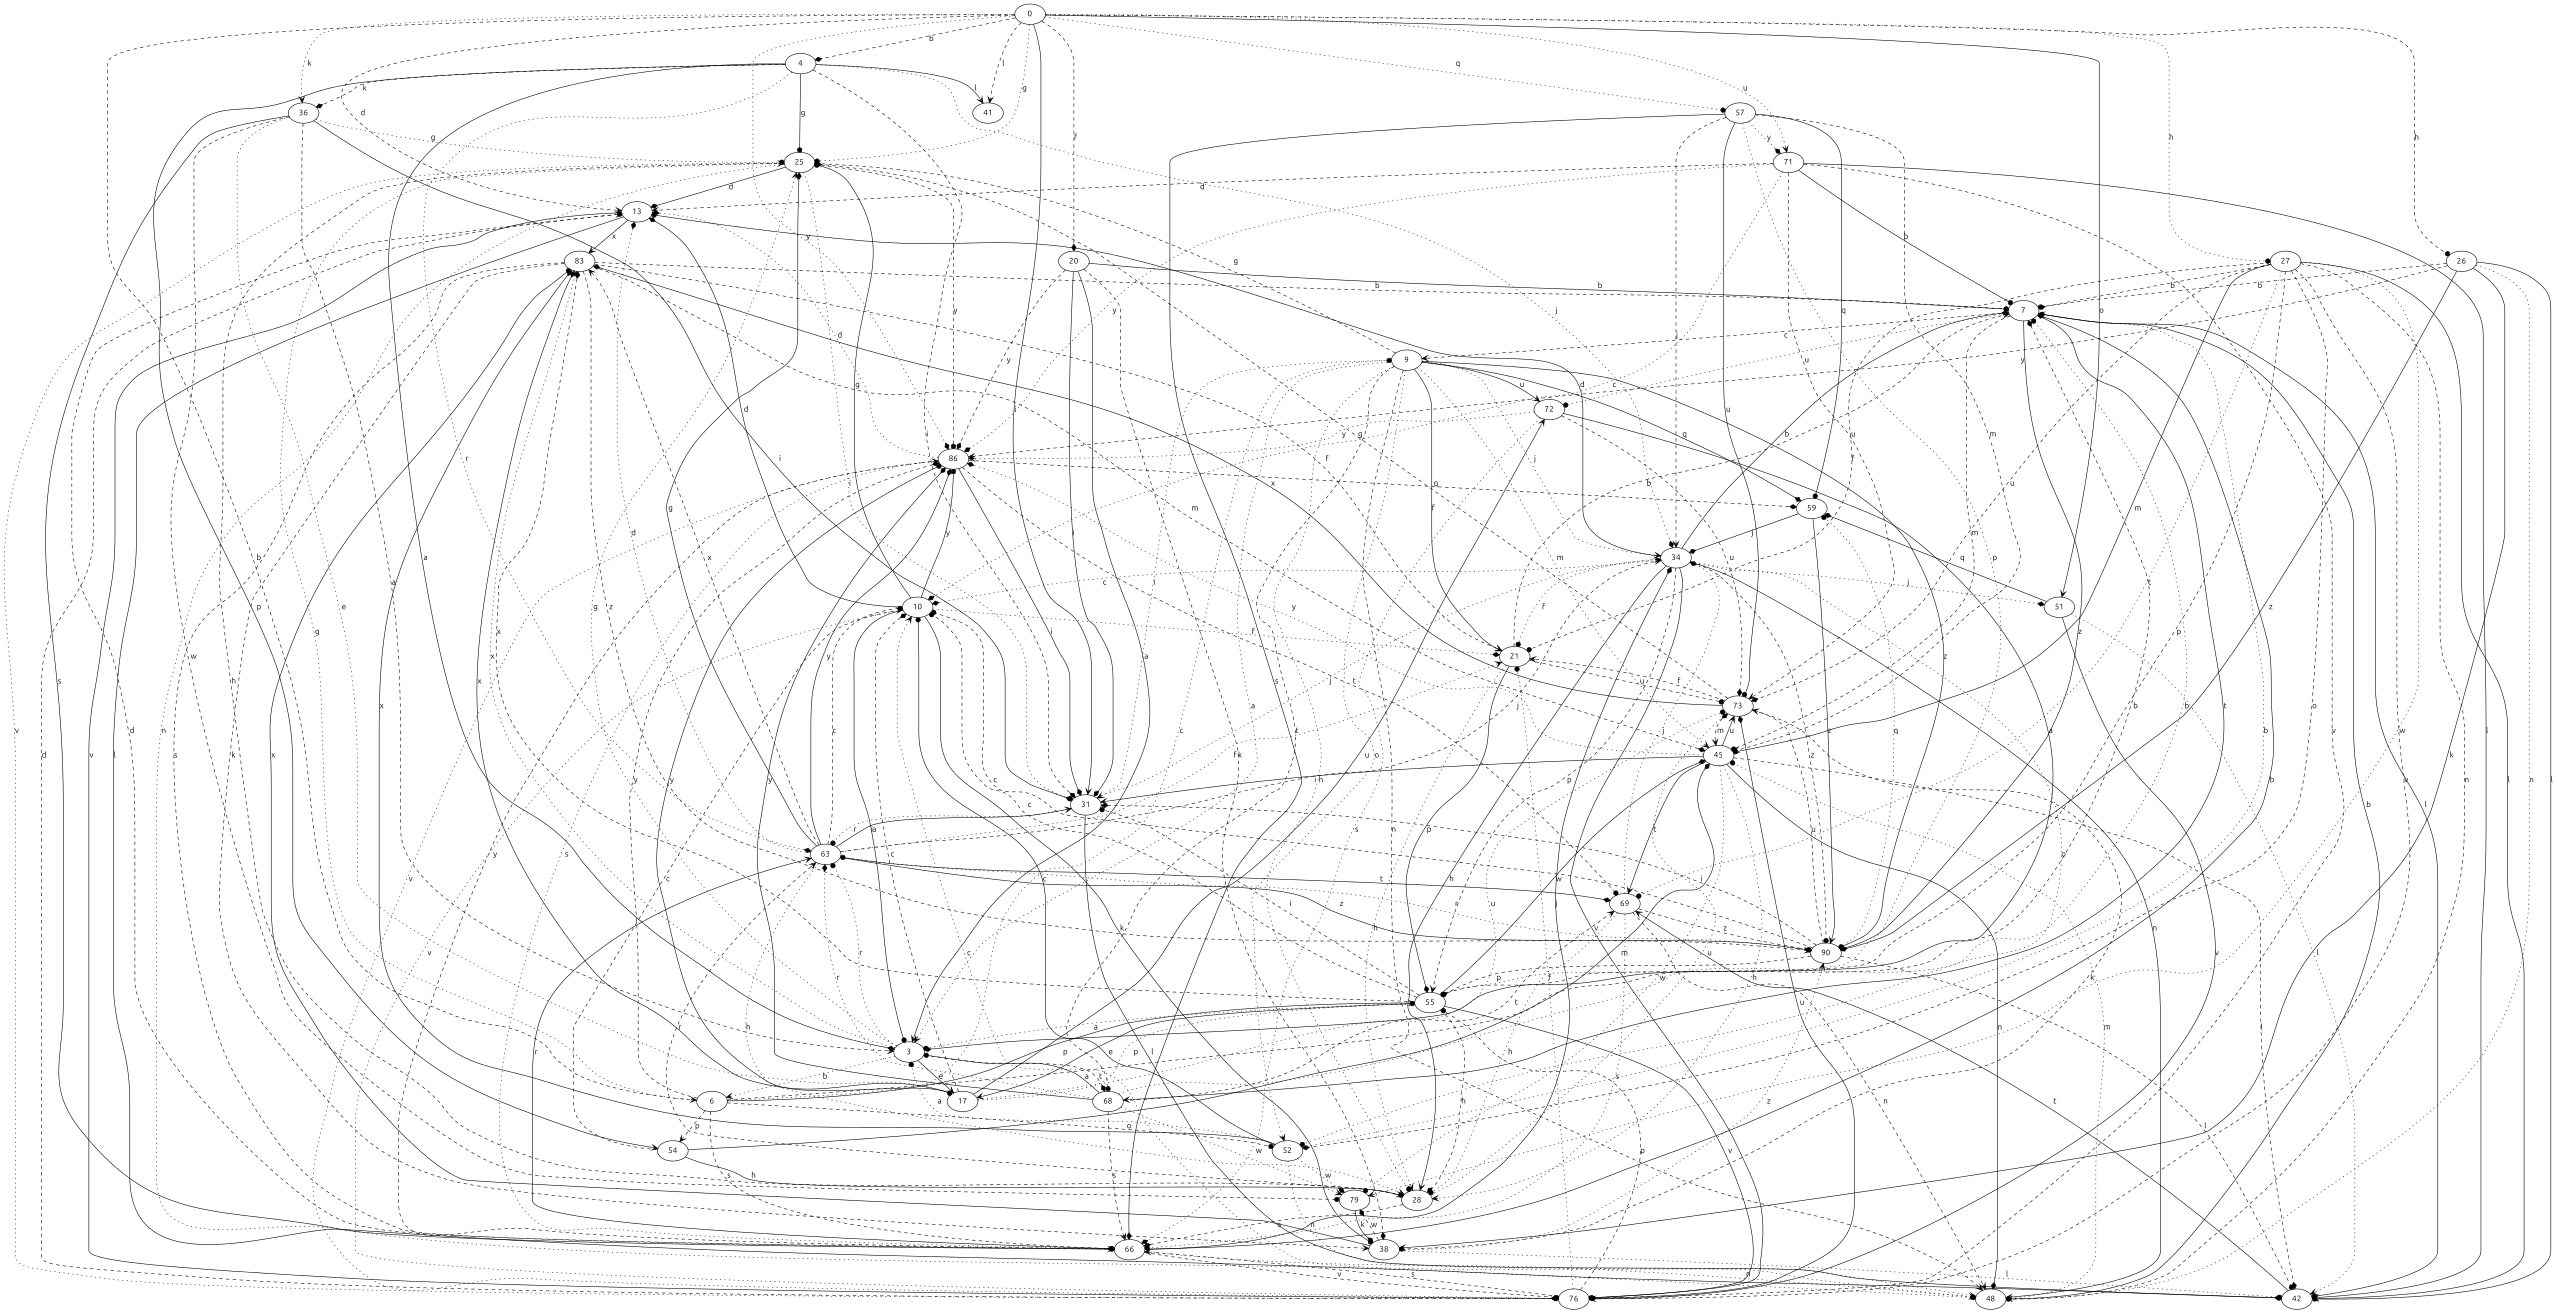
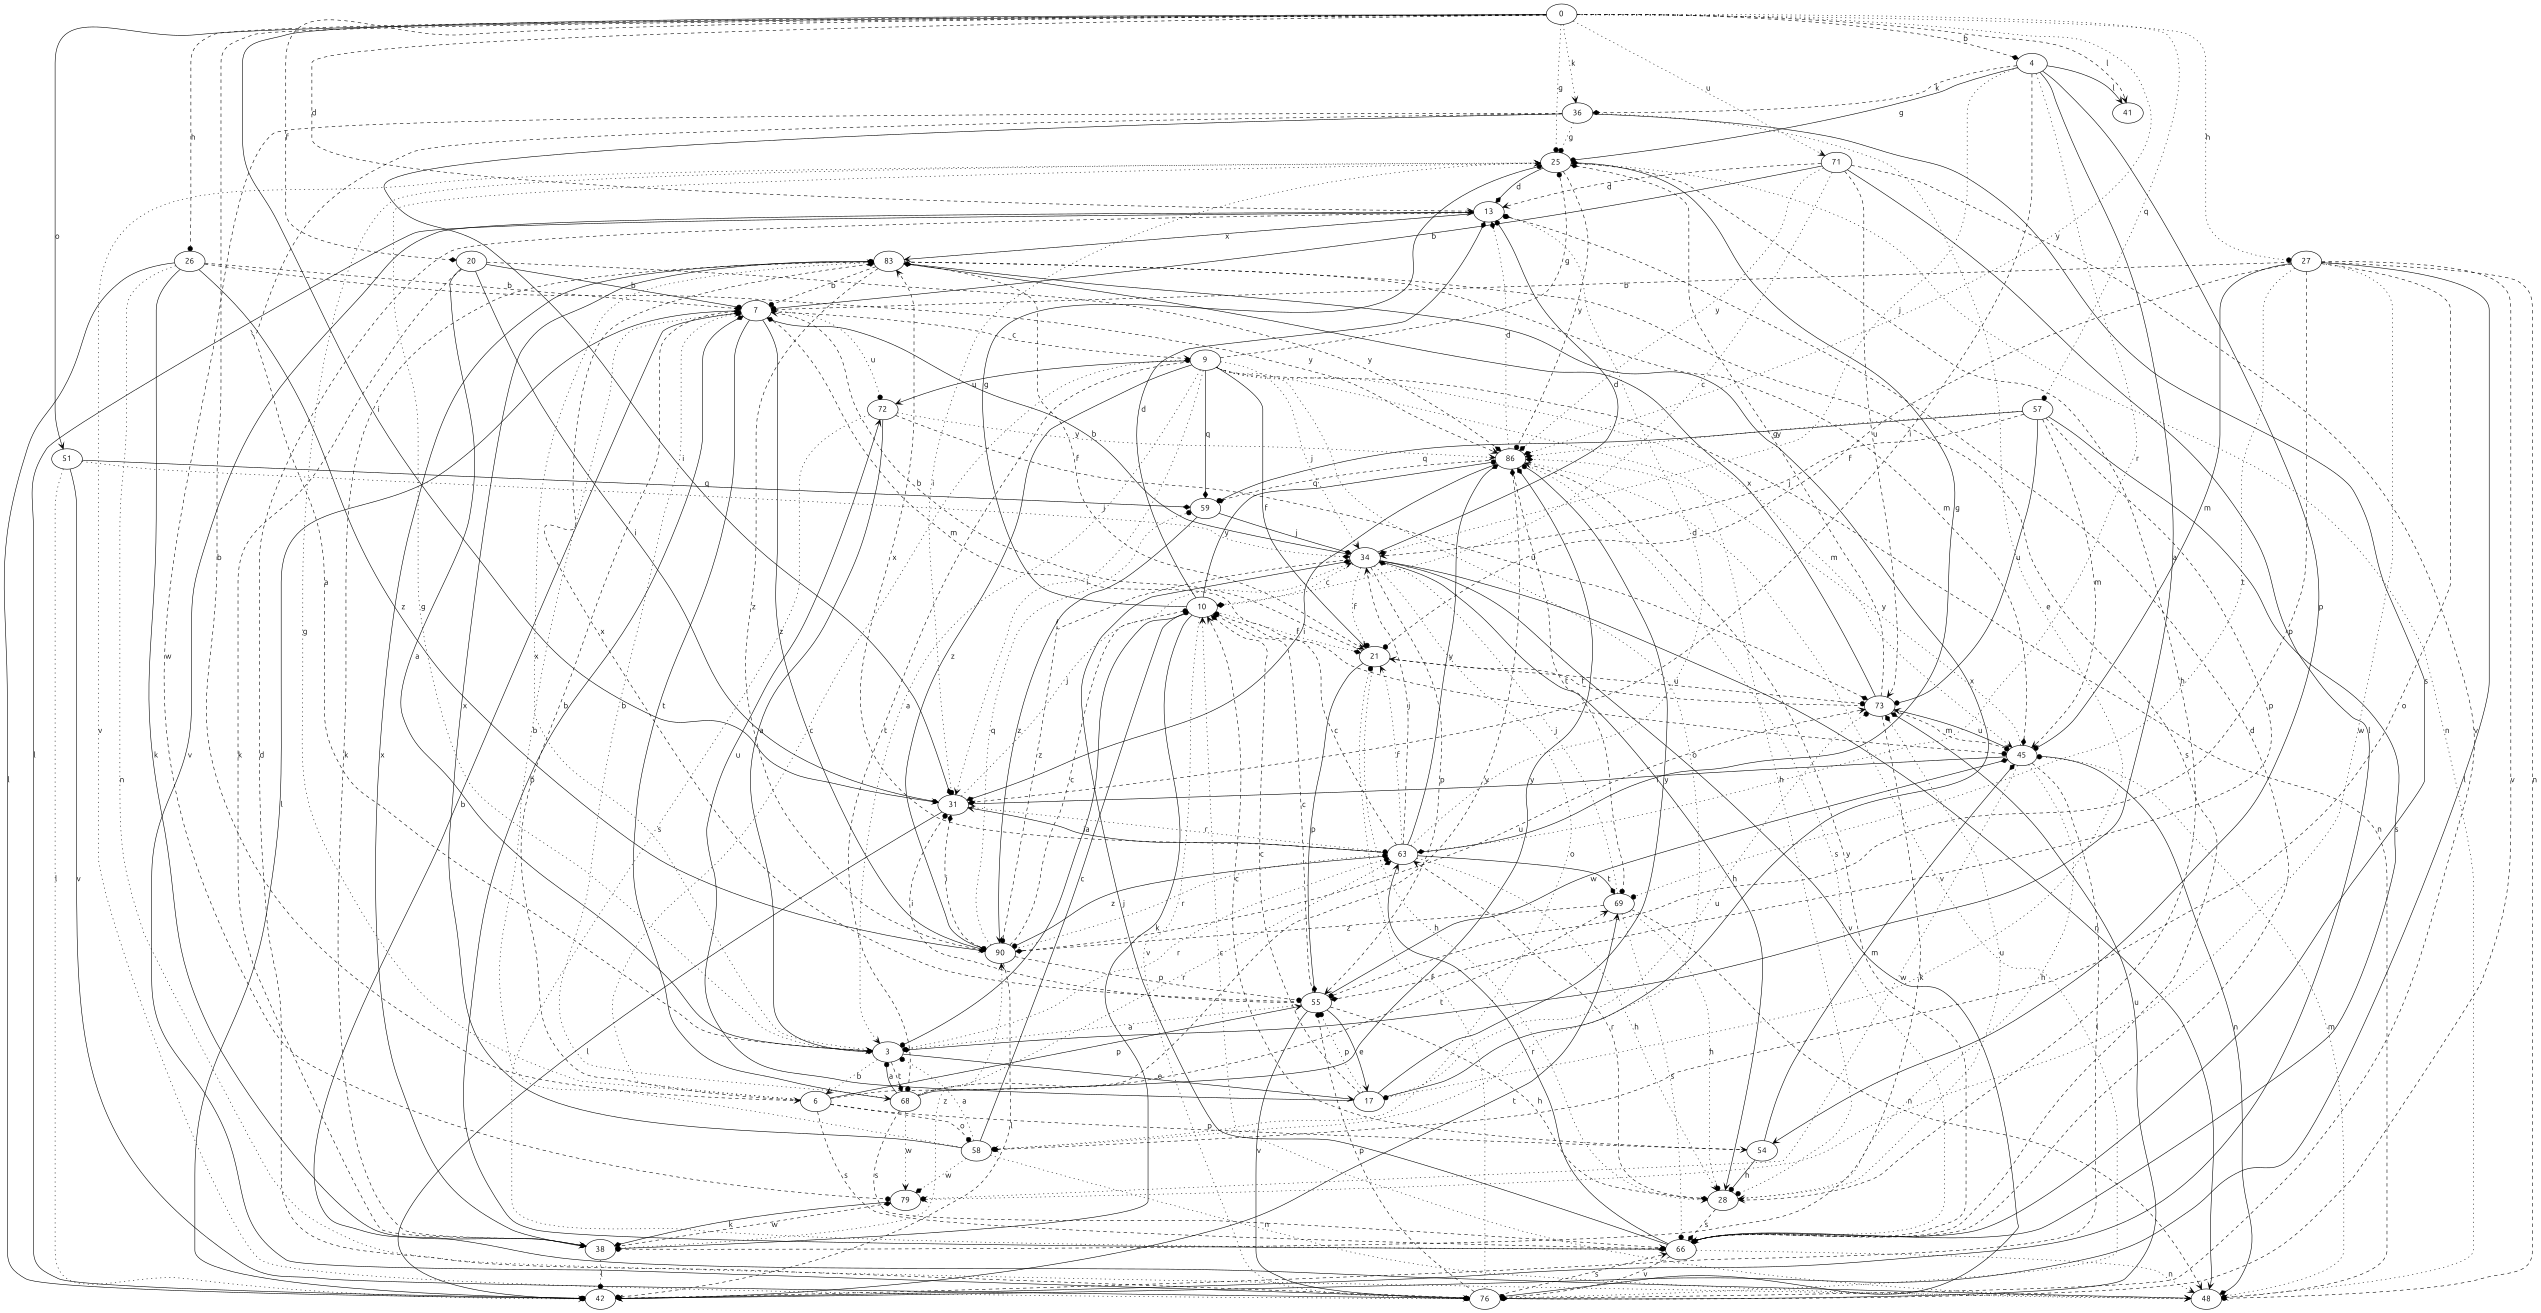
edge "57" -> "71": now "57" -> "86"
edge "27" -> "73": removed, label "u"
edge "34" -> "51": reversed
edge "57" -> "55": style dotted -> dashed
edge "73" -> "45": arrowhead vee -> dot
edge "45" -> "69": removed, label "t"
node "52": label "52" -> "58"
